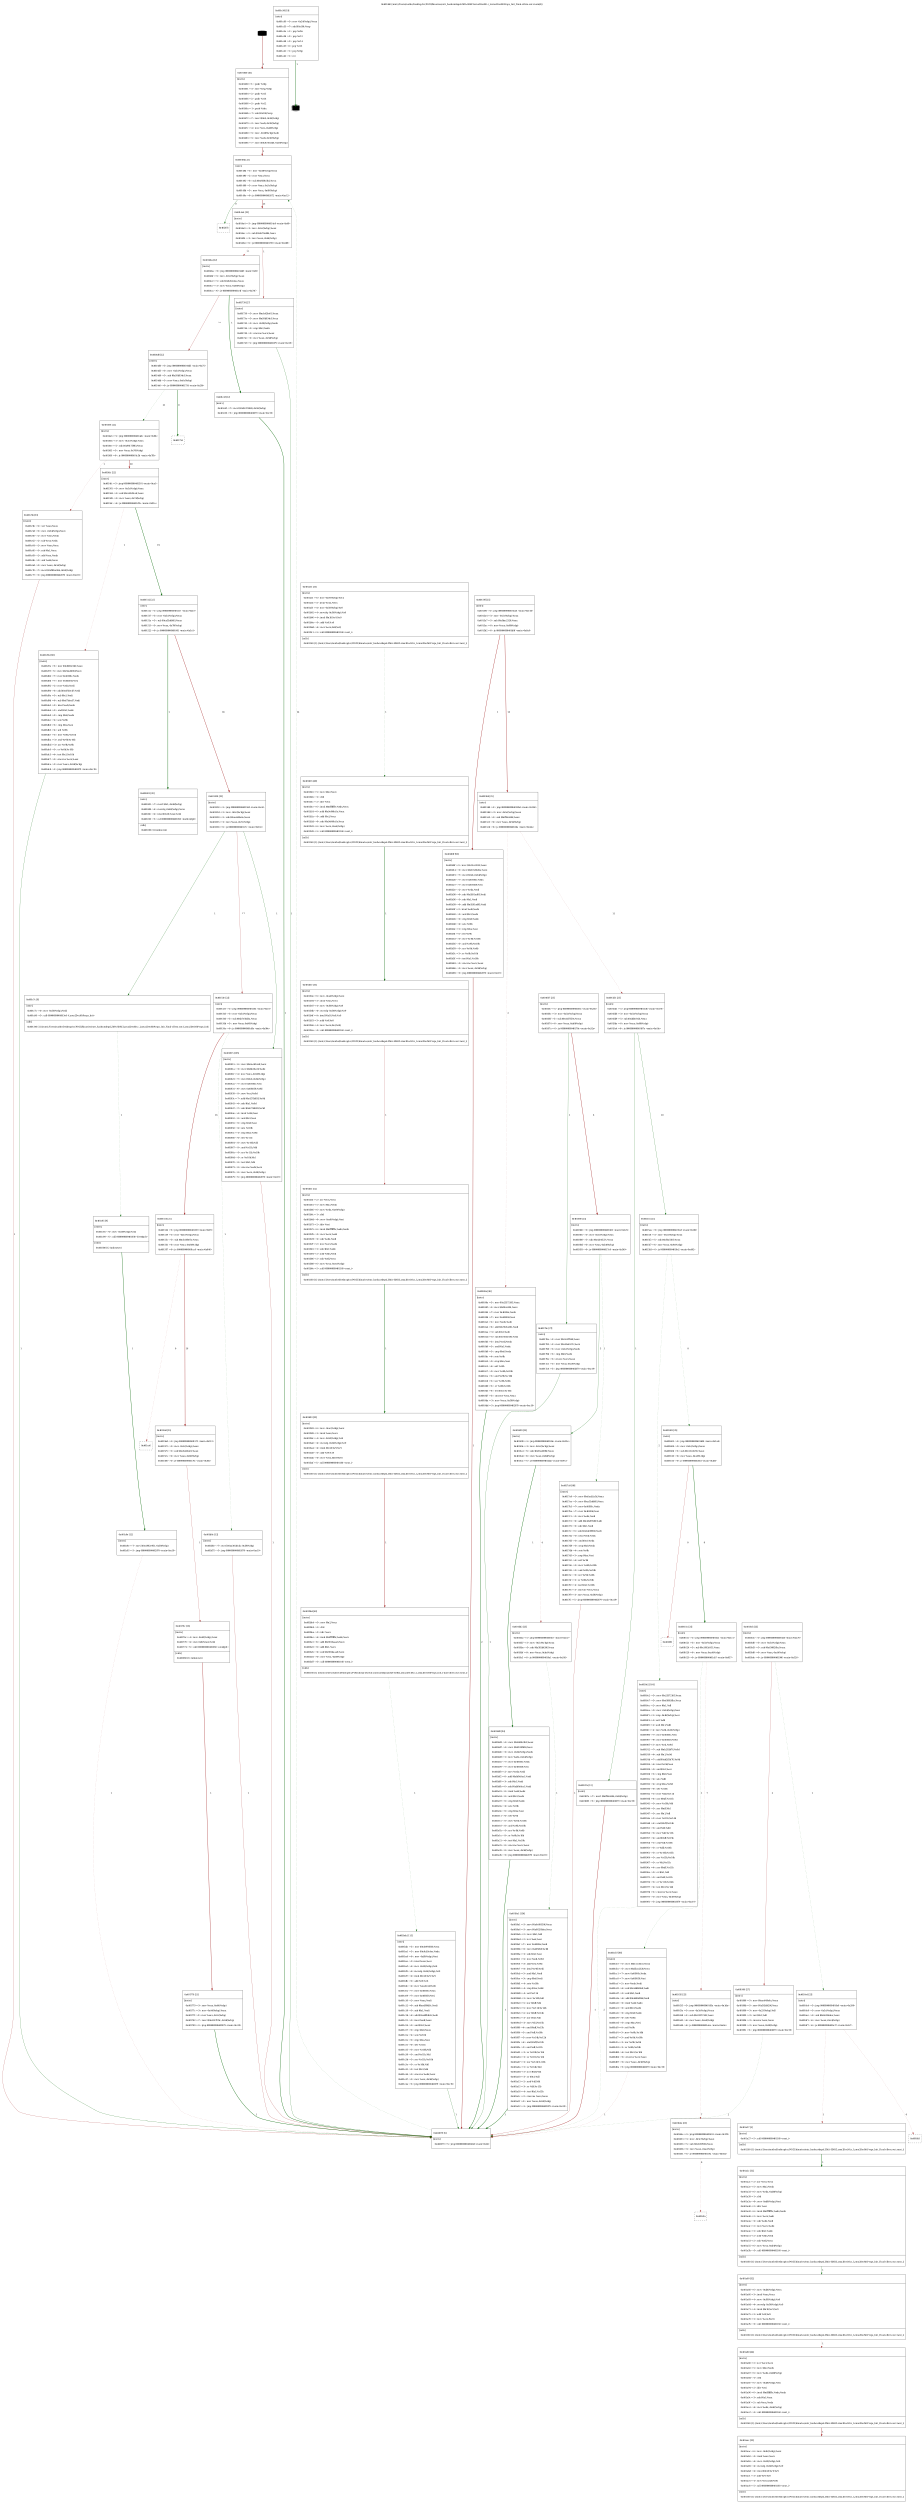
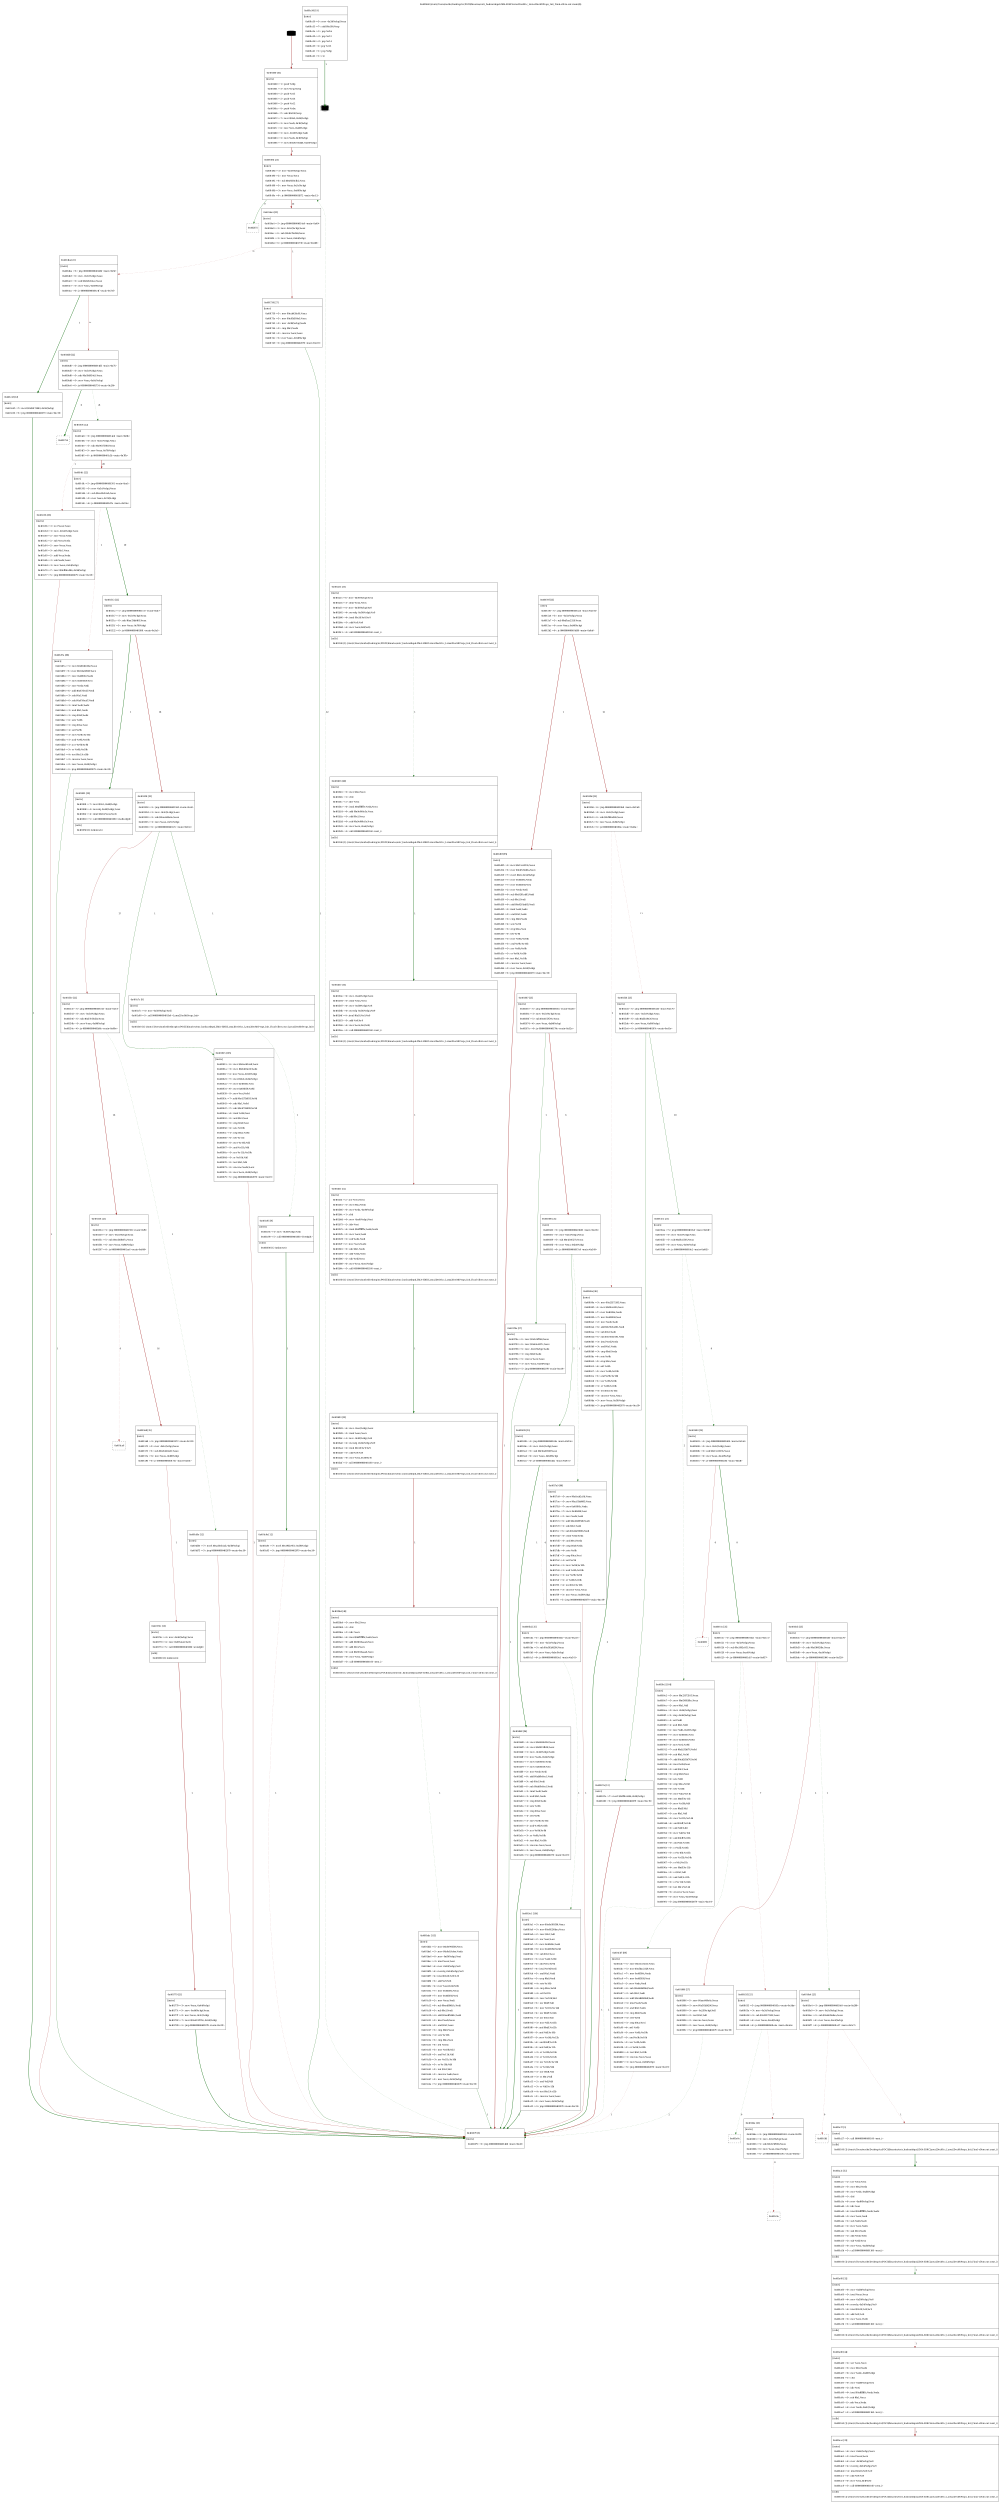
node "0x401e6e": added
